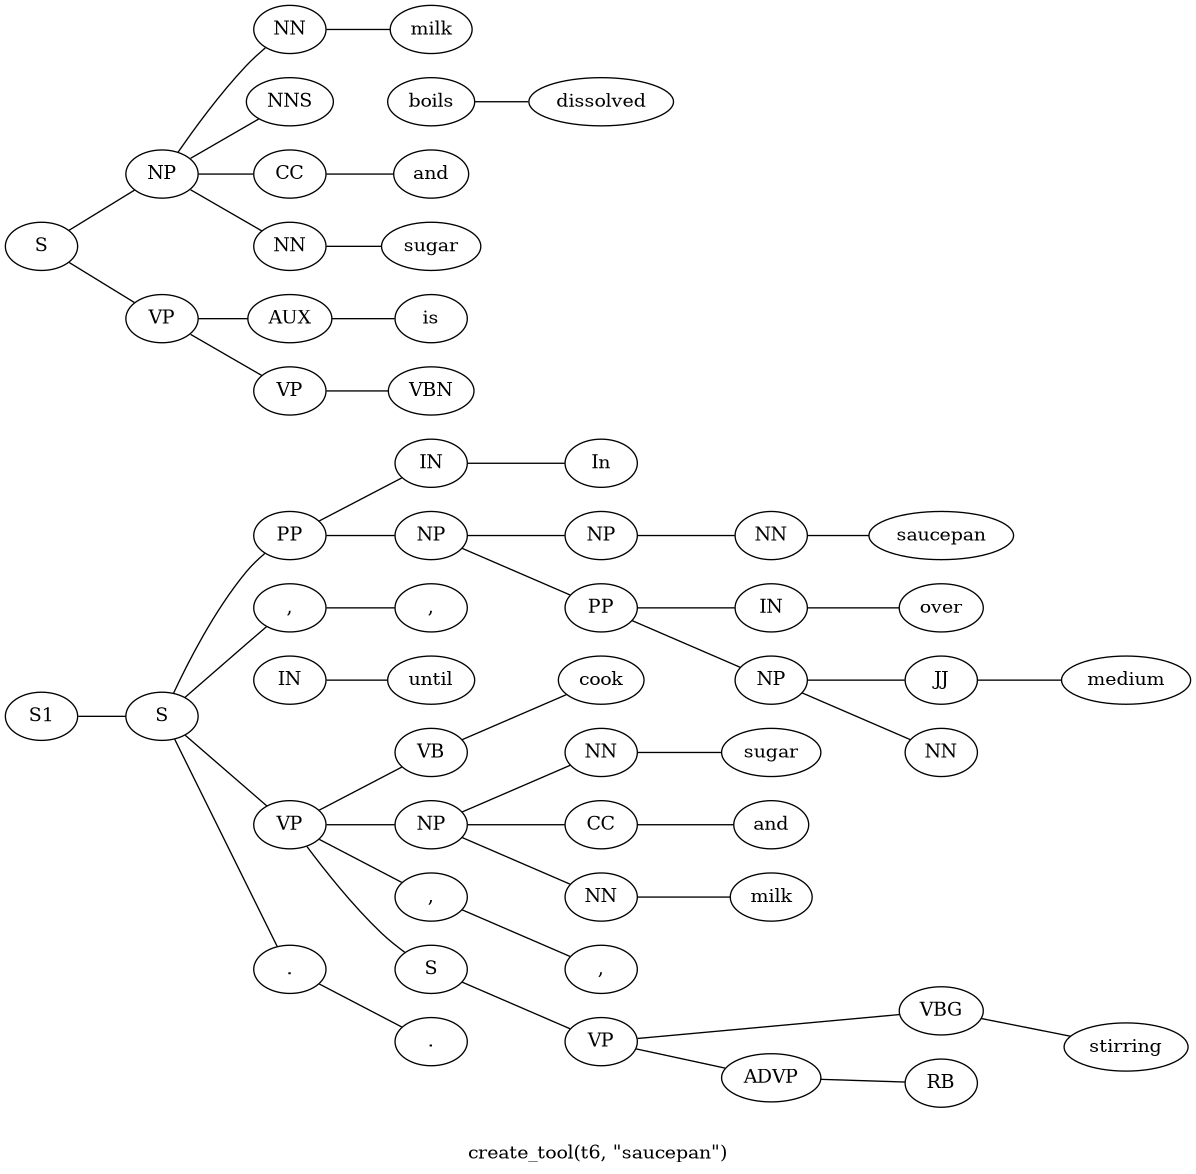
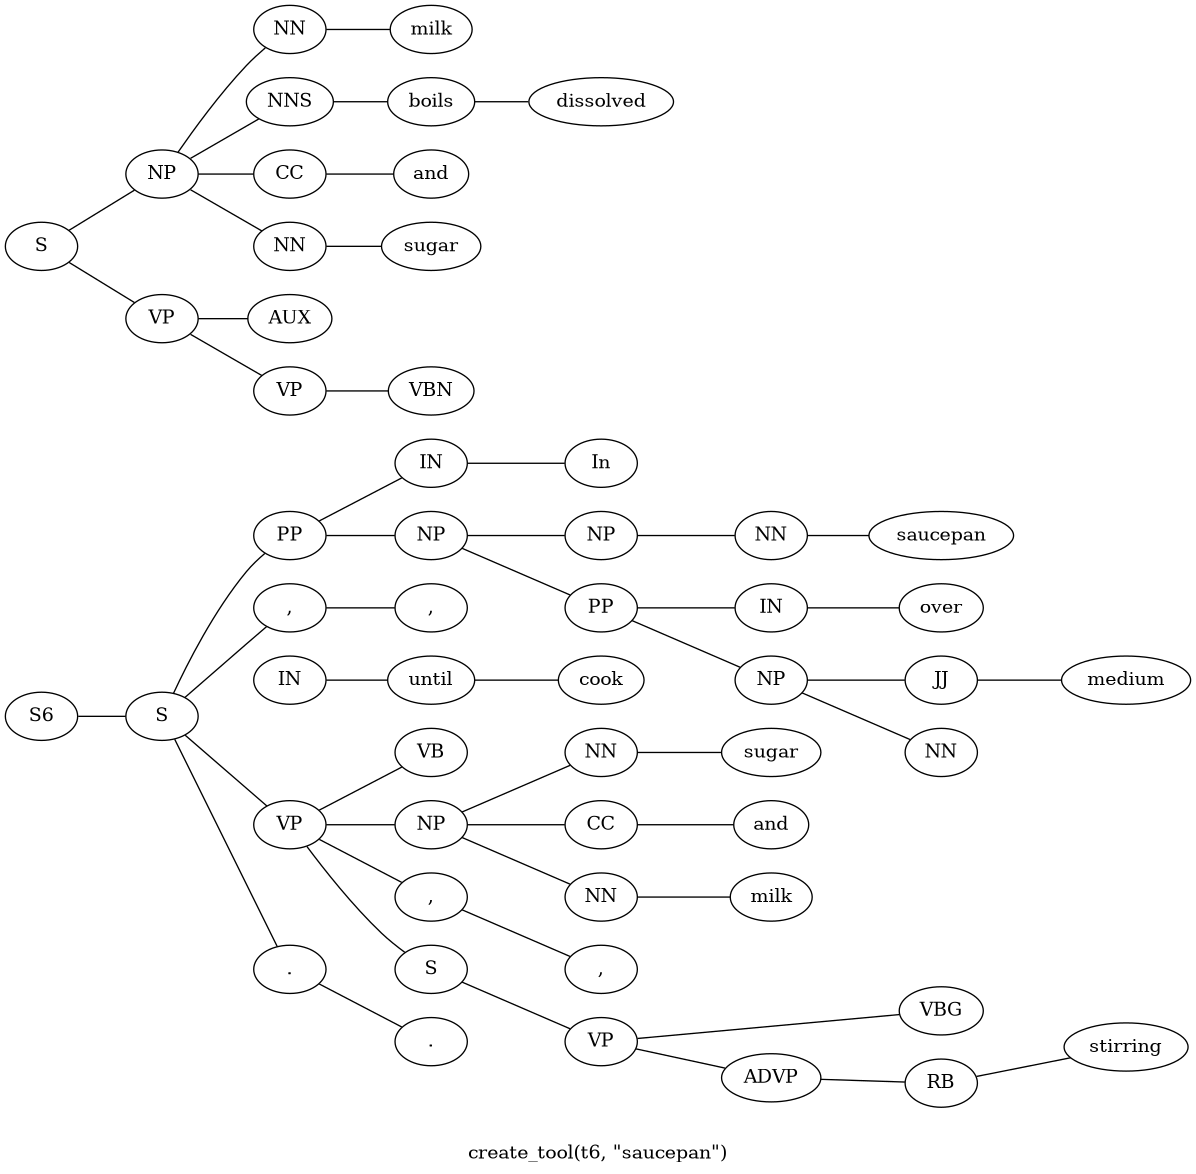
edge "NNS" -- "boils": added
node "is": removed
node "S1": label "S1" -> "S6"
edge "cook" -- "VB": now "cook" -- "until"
edge "VBG" -- "stirring": now "RB" -- "stirring"
